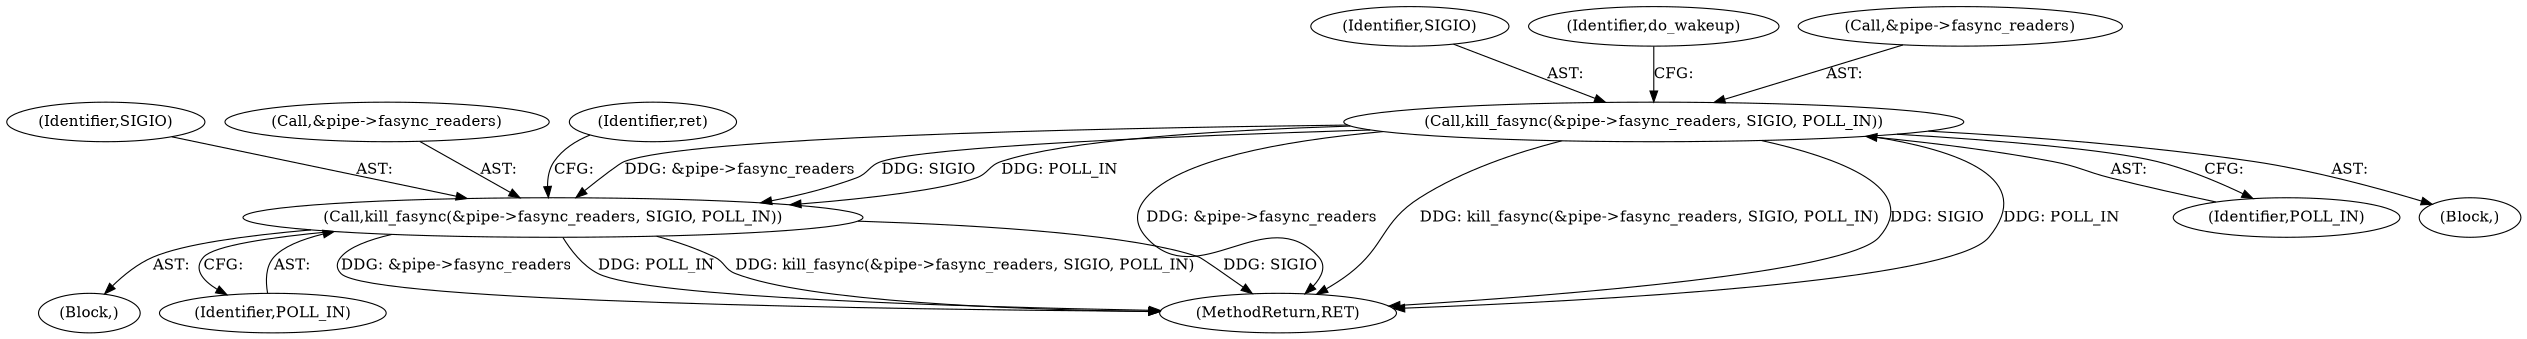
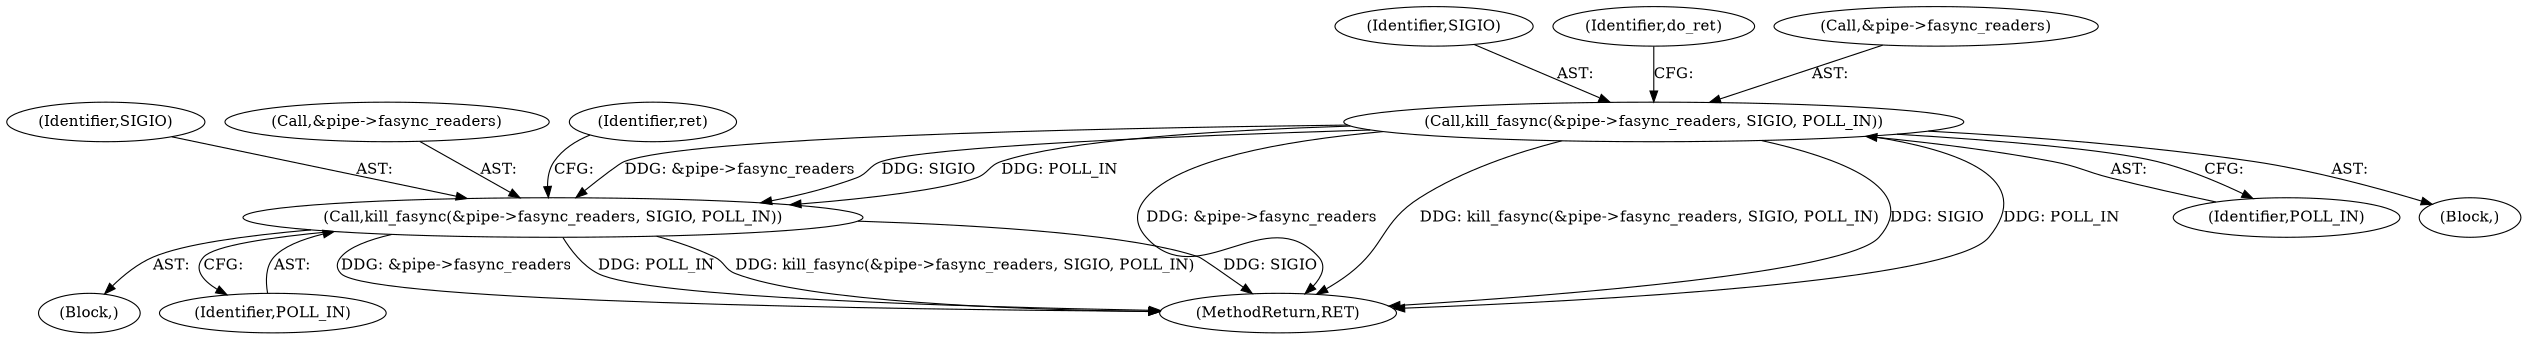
node "(Identifier,do_wakeup)": label "(Identifier,do_wakeup)" -> "(Identifier,do_ret)"
